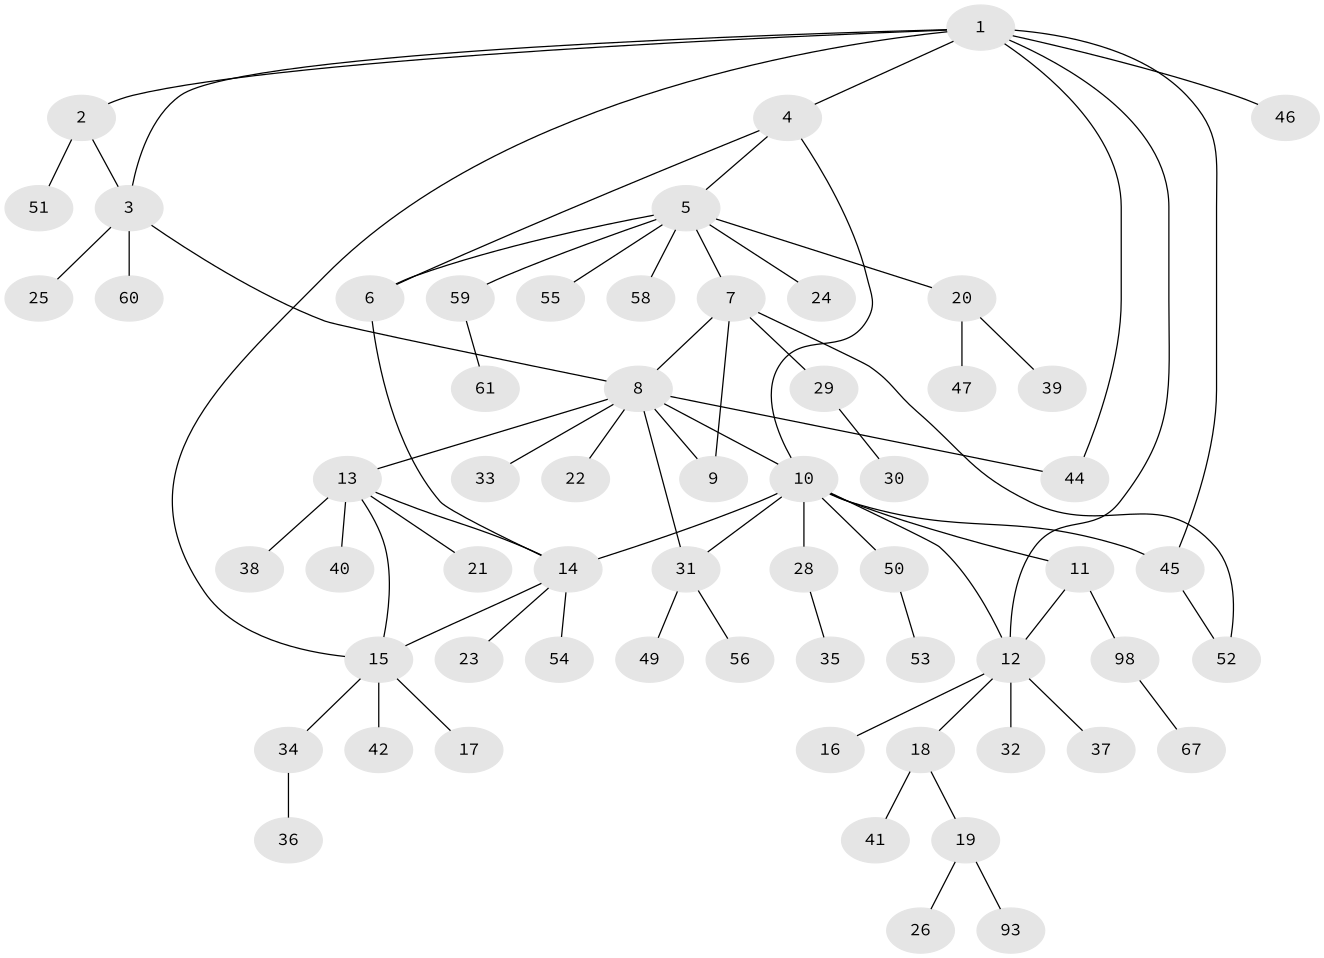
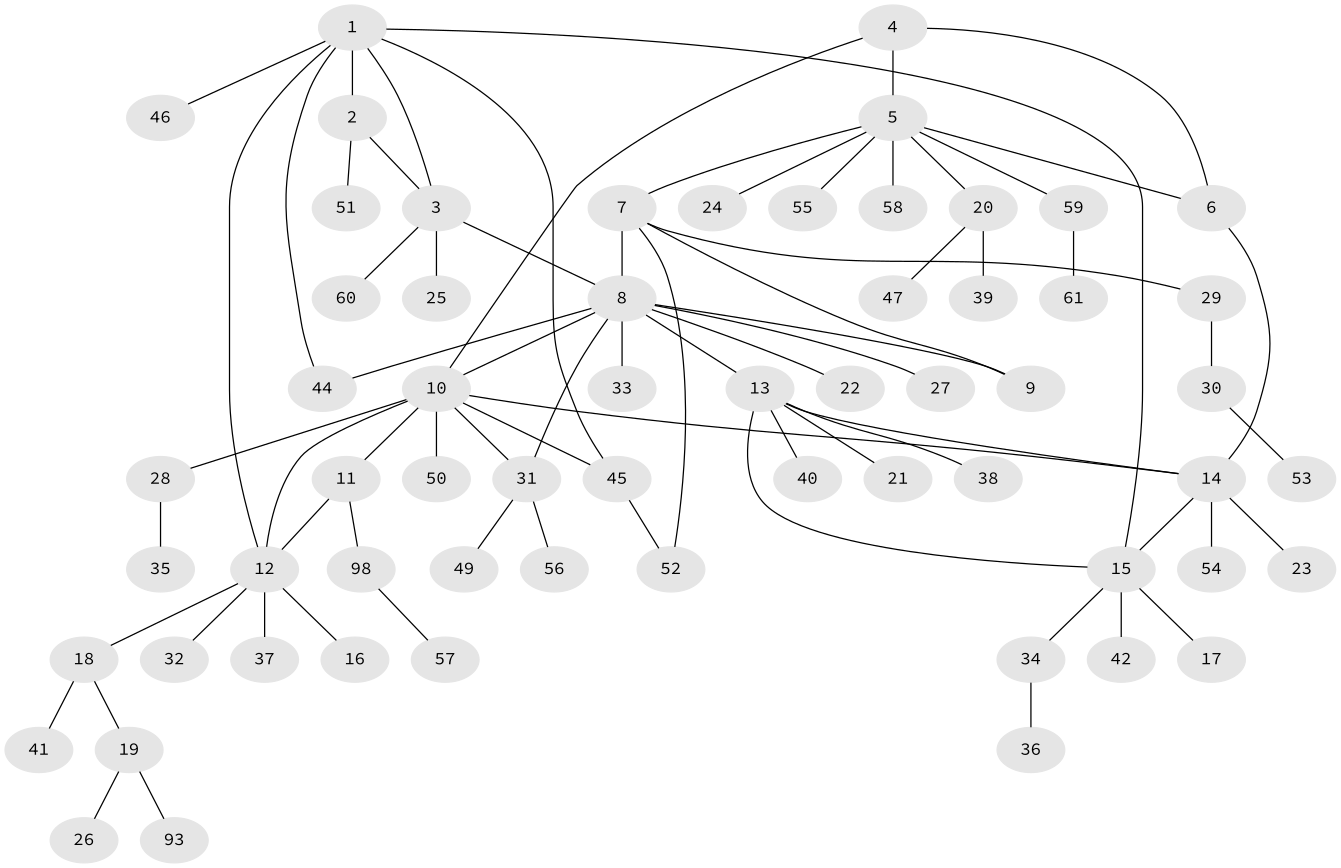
edge "1" -- "4": removed
node "27": added
edge "50" -- "53": now "30" -- "53"
node "67": label "67" -> "57"
